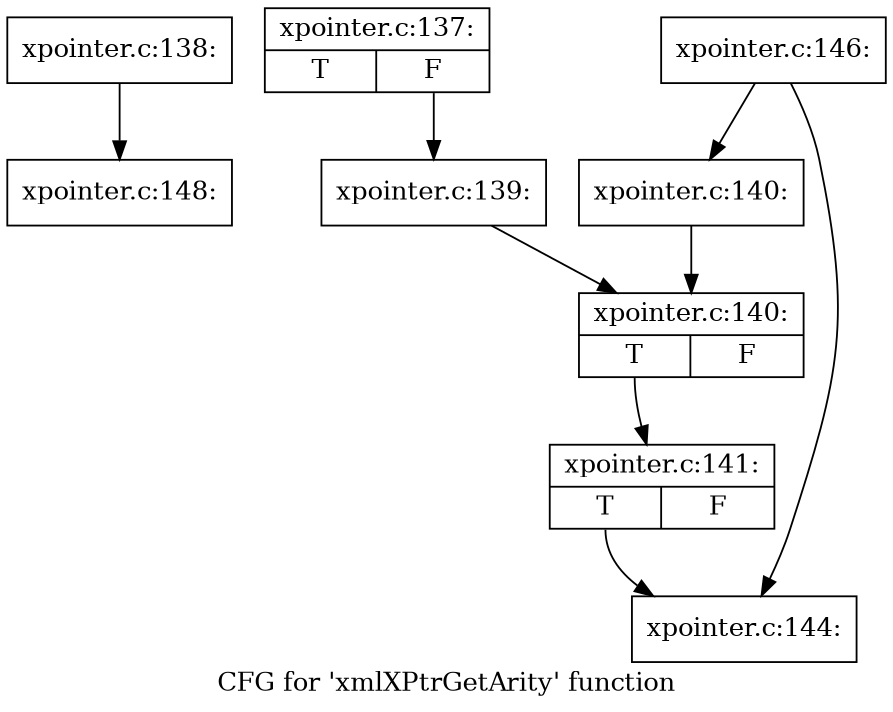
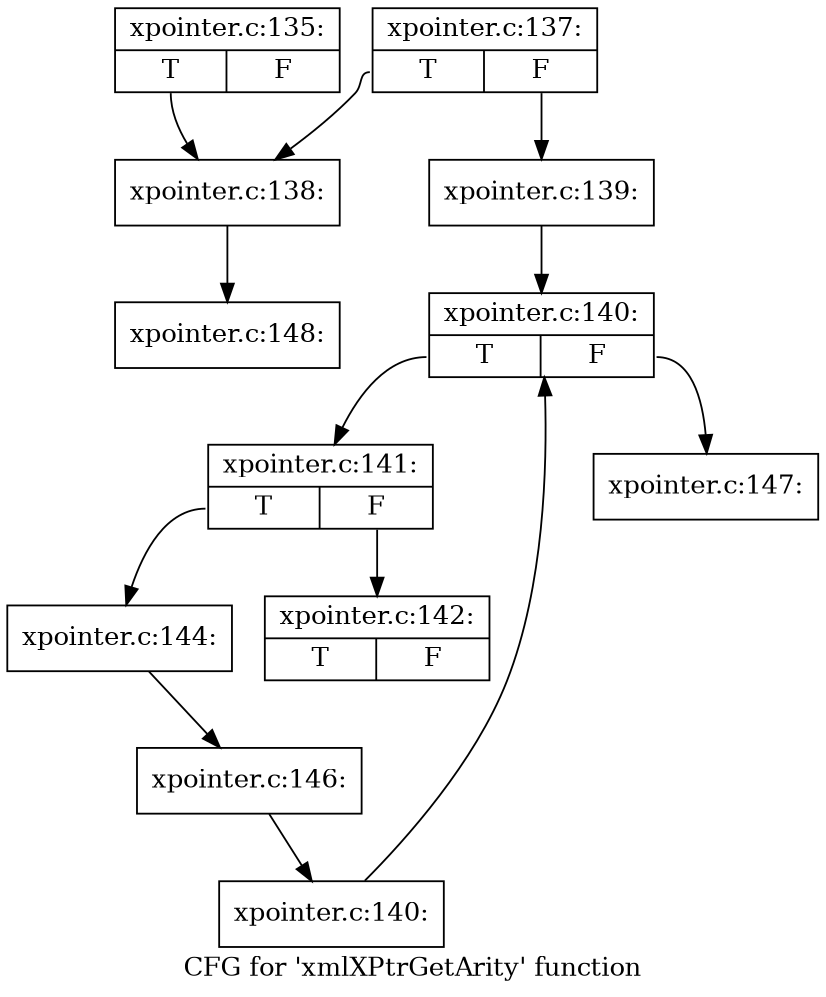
node "xpointer.c:135:": added
edge "xpointer.c:137:" -> "xpointer.c:138:": added
edge "xpointer.c:146:" -> "xpointer.c:144:": reversed
node "xpointer.c:147:": added
node "xpointer.c:142:": added
